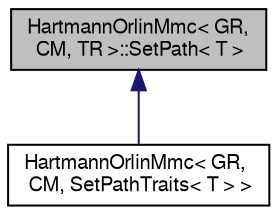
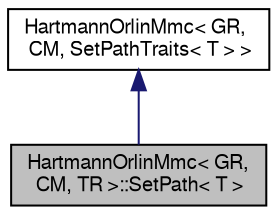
edge "HartmannOrlinMmc< GR, CM, SetPathTraits< T > >" -> "HartmannOrlinMmc< GR, CM, TR >::SetPath< T >": reversed
